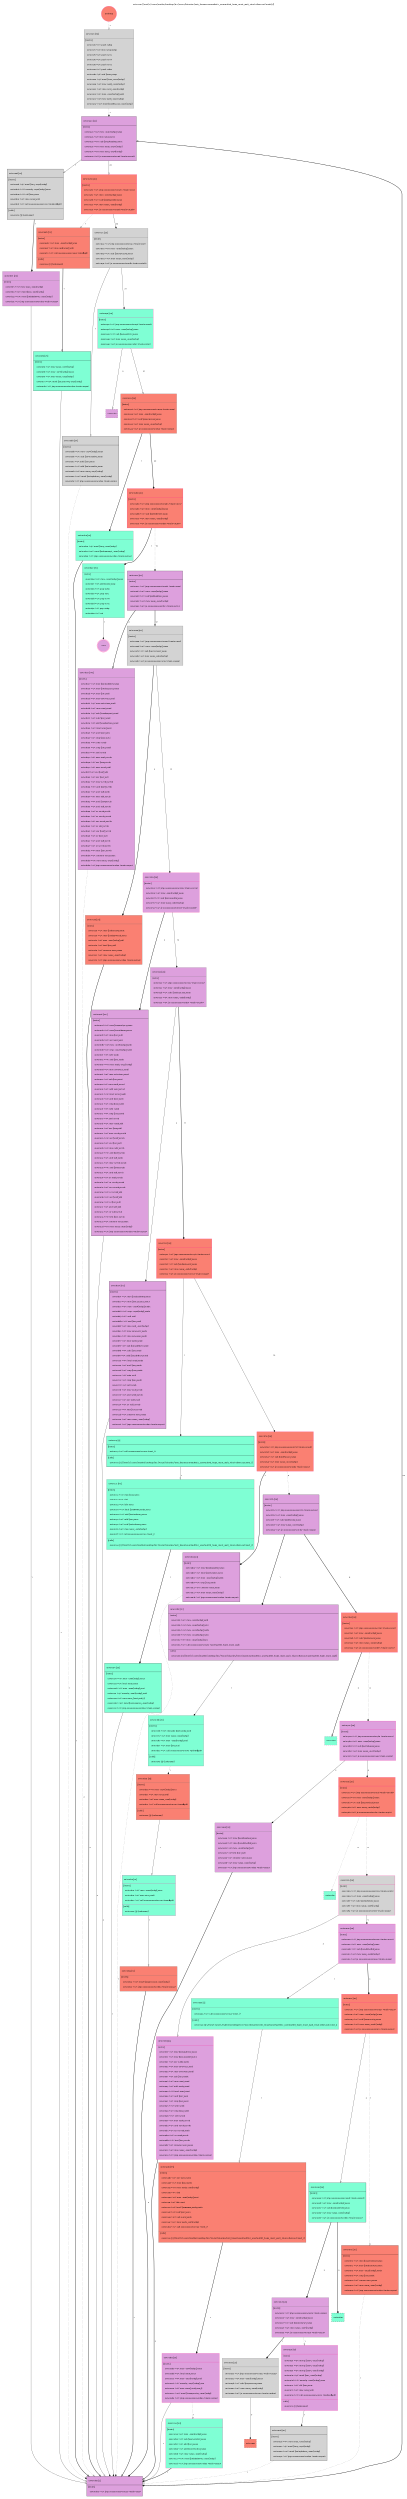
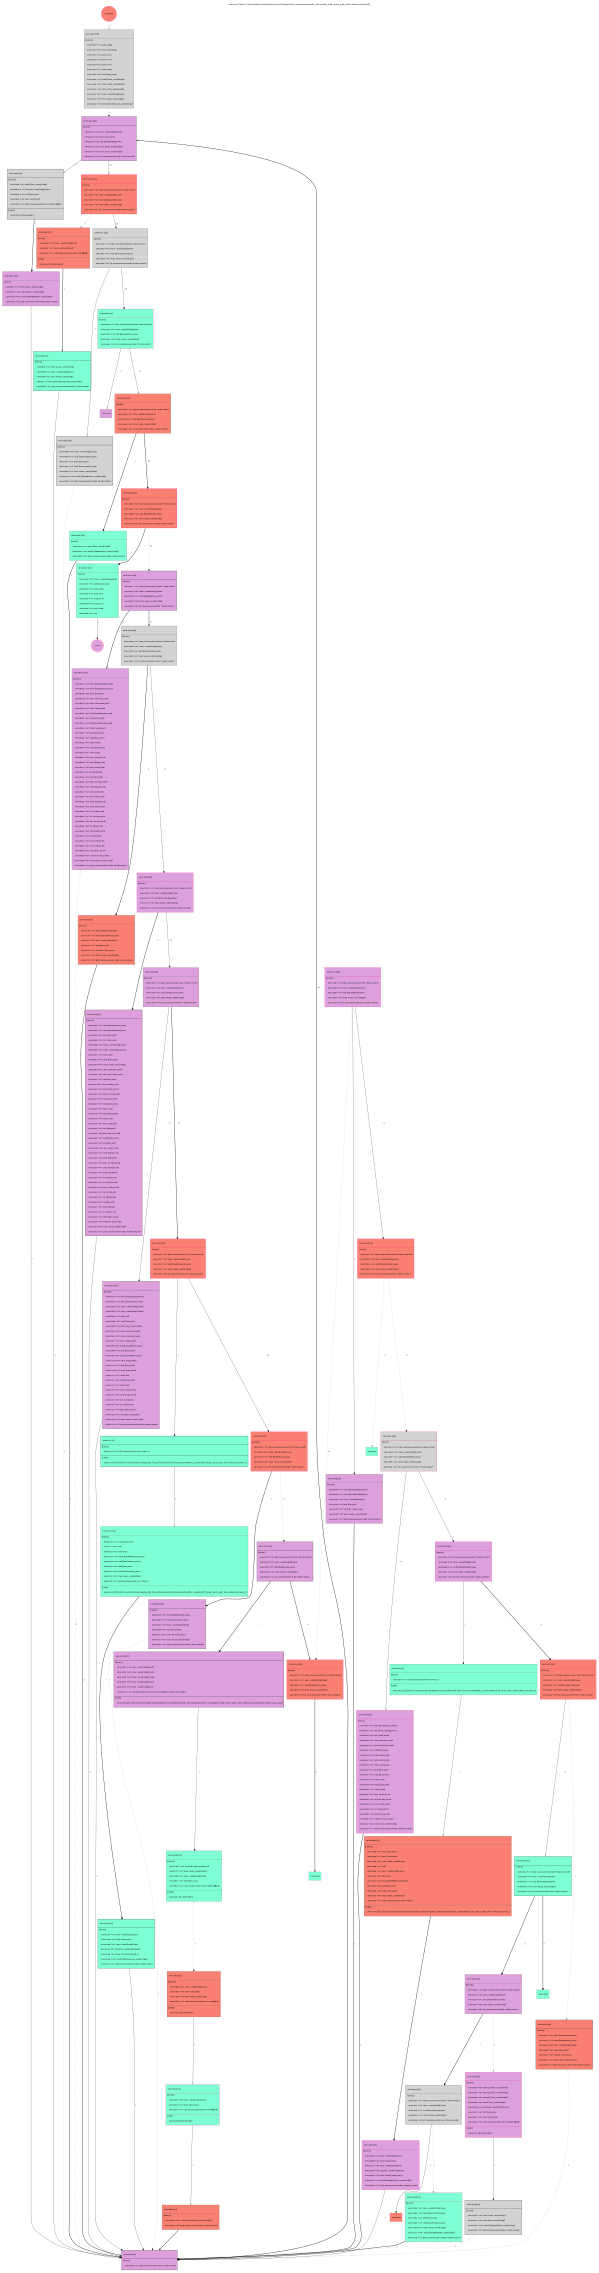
edge "0x401790 [28]" -> "0x4017ac [28]": reversed
edge "0x401ab7 [36]" -> "0x401caa [40]": now "0x401870 [28]" -> "0x401caa [40]"
